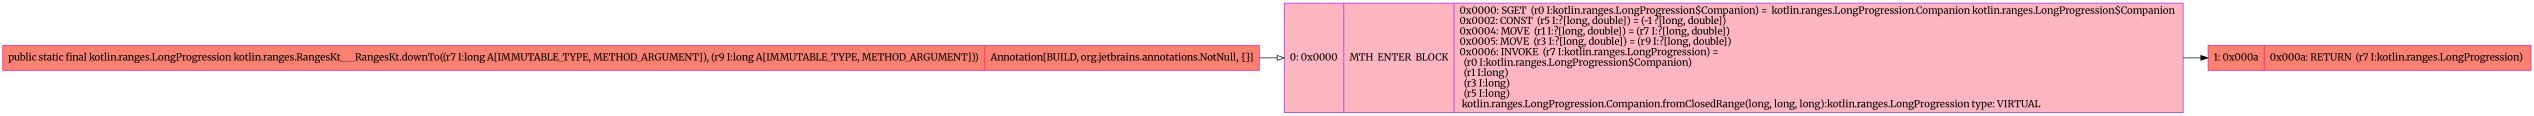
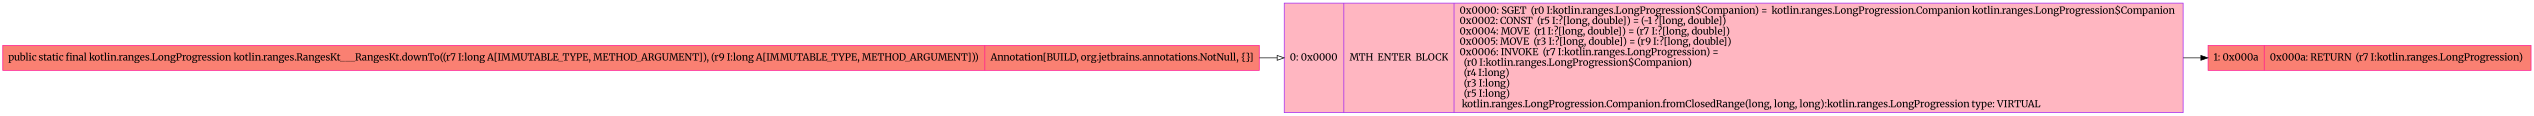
node "0: 0x0000": text "(r1 I:long)" -> "(r4 I:long)"
